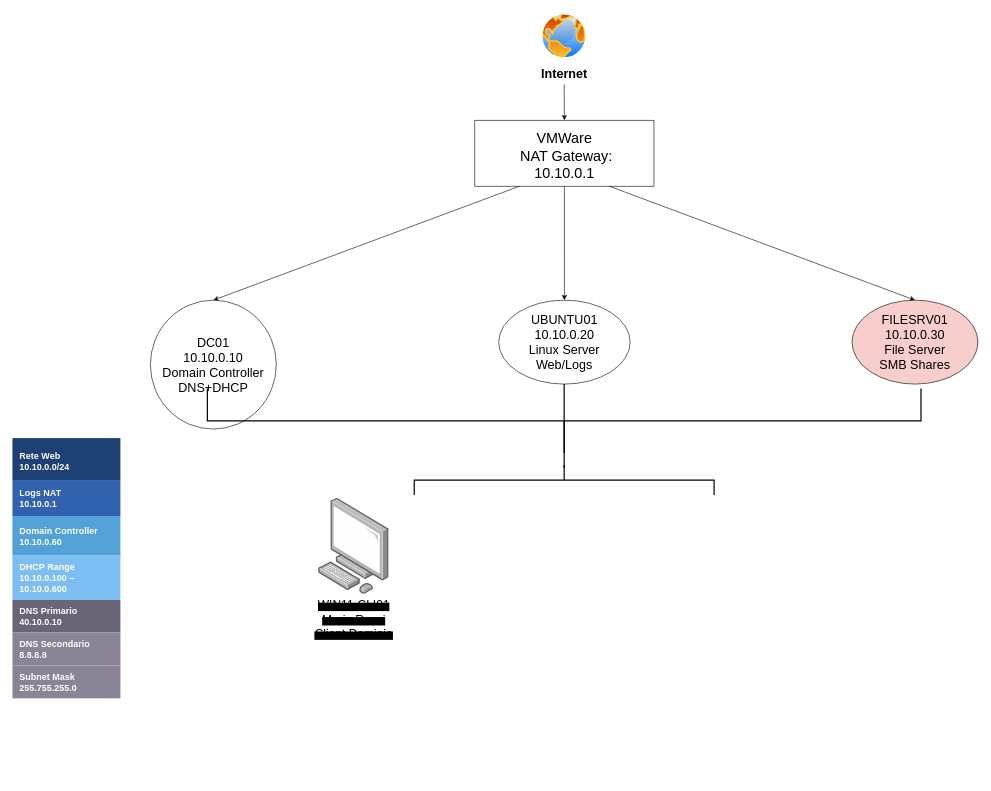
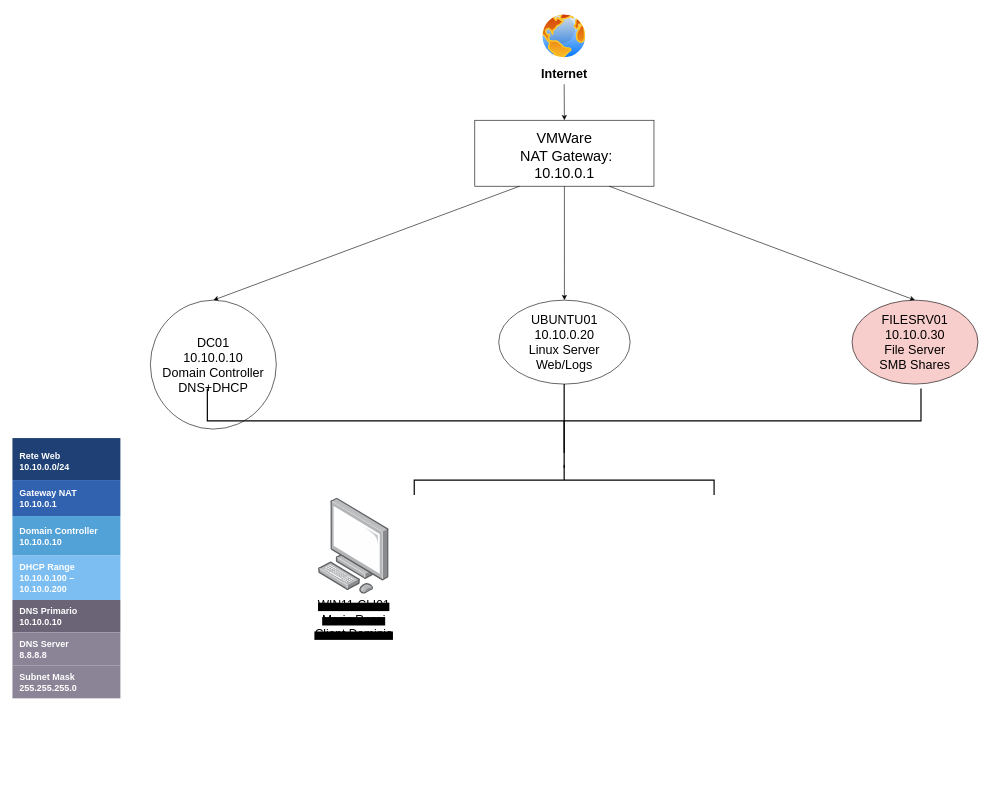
node "Logs NAT 10.10.0.1": label "Logs NAT 10.10.0.1" -> "Gateway NAT 10.10.0.1"
node "Domain Controller 10.10.0.60": label "Domain Controller 10.10.0.60" -> "Domain Controller 10.10.0.10"
node "DHCP Range 10.10.0.100 – 10.10.0.600": label "DHCP Range 10.10.0.100 – 10.10.0.600" -> "DHCP Range 10.10.0.100 – 10.10.0.200"
node "DNS Primario 40.10.0.10": label "DNS Primario 40.10.0.10" -> "DNS Primario 10.10.0.10"
node "DNS Secondario 8.8.8.8": label "DNS Secondario 8.8.8.8" -> "DNS Server 8.8.8.8"
node "Subnet Mask 255.755.255.0": label "Subnet Mask 255.755.255.0" -> "Subnet Mask 255.255.255.0"
